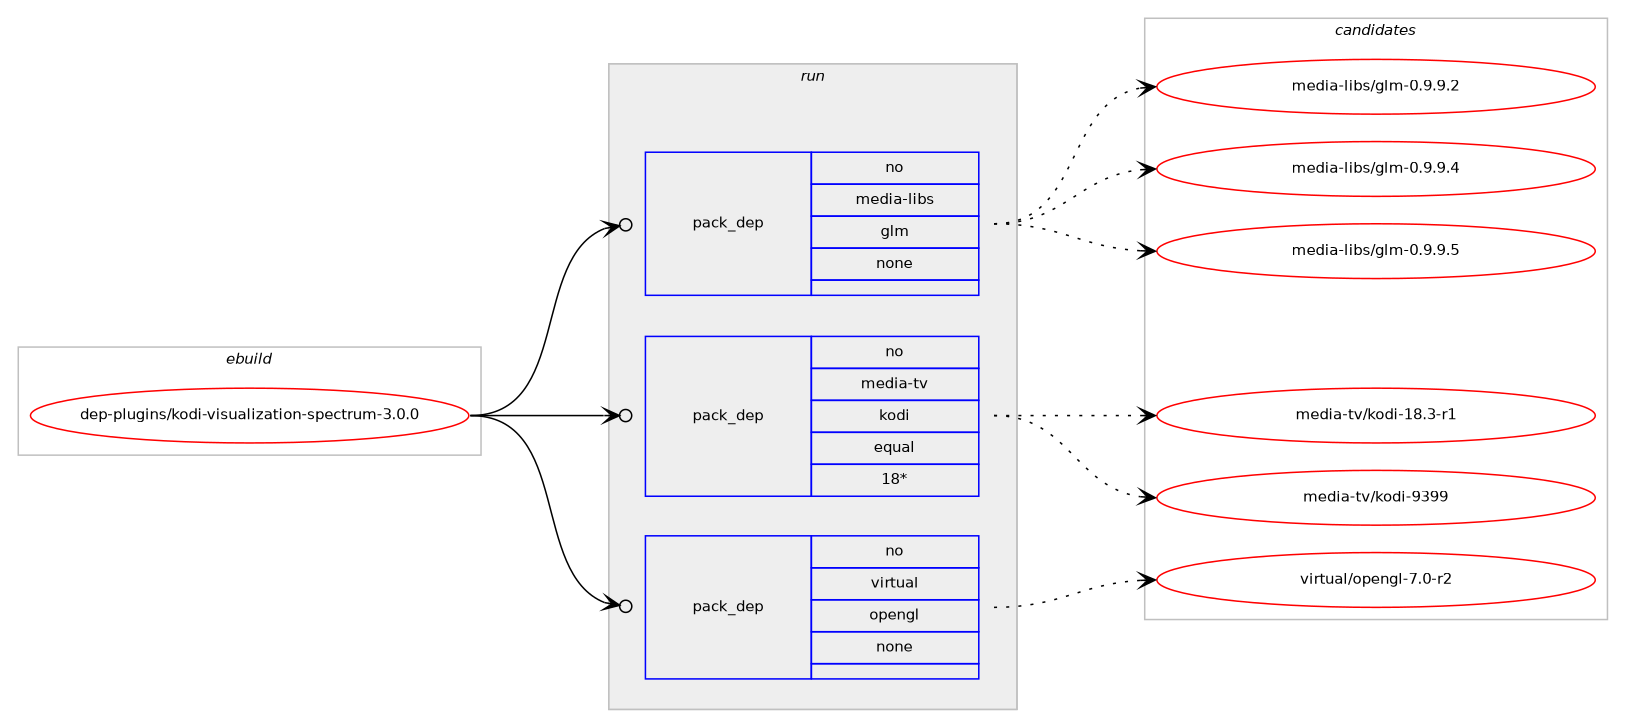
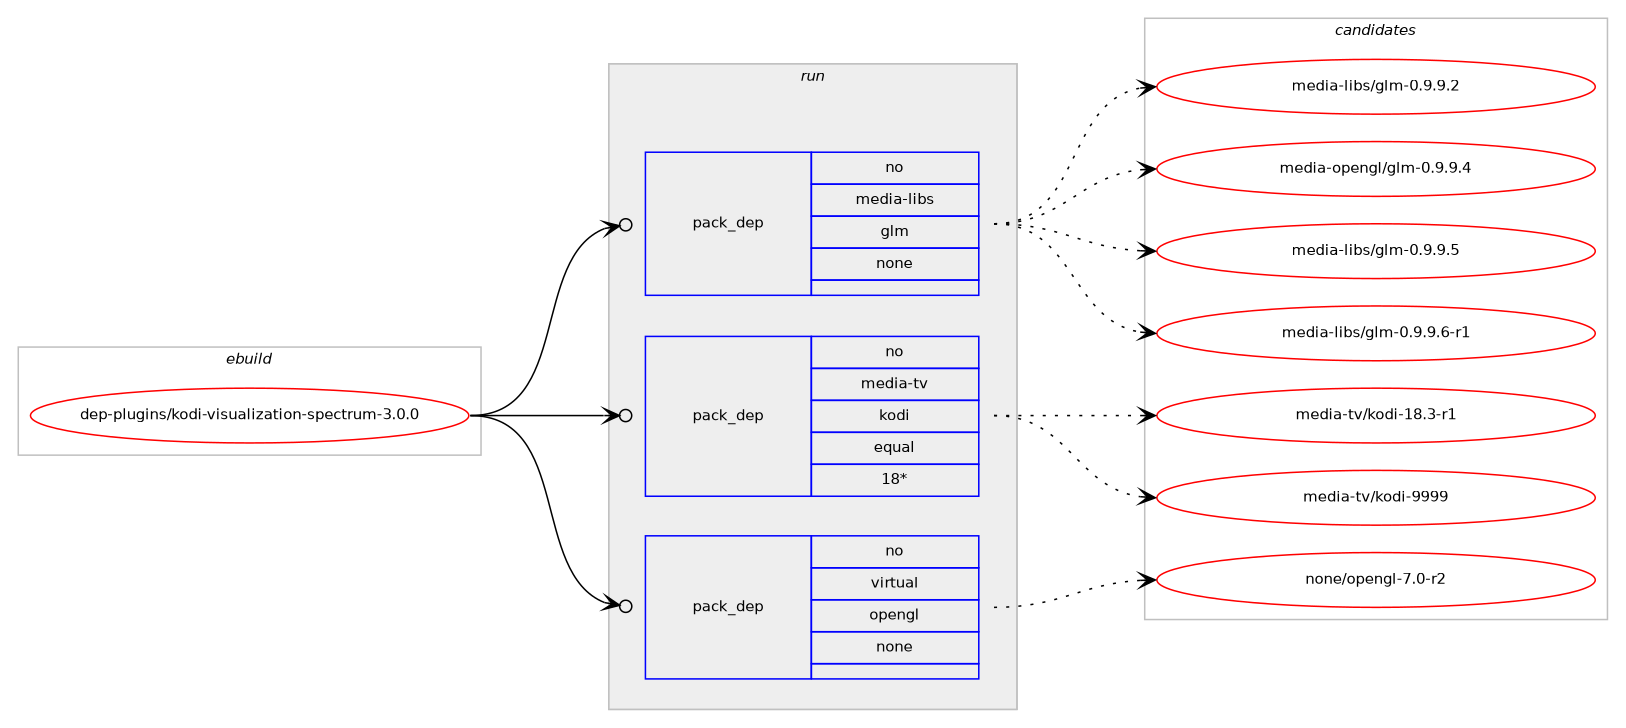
node "media-libs/glm-0.9.9.4": label "media-libs/glm-0.9.9.4" -> "media-opengl/glm-0.9.9.4"
node "media-libs/glm-0.9.9.6-r1": added
node "media-tv/kodi-9399": label "media-tv/kodi-9399" -> "media-tv/kodi-9999"
node "virtual/opengl-7.0-r2": label "virtual/opengl-7.0-r2" -> "none/opengl-7.0-r2"
